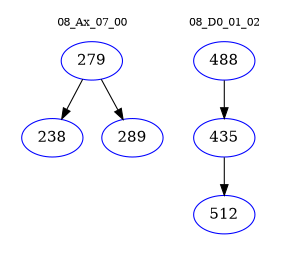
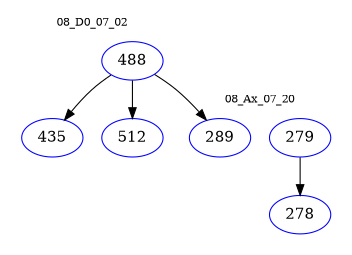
cluster "08_Ax_07_00": label "08_Ax_07_00" -> "08_Ax_07_20"
cluster "08_D0_01_02": label "08_D0_01_02" -> "08_D0_07_02"
edge "279" -> "289": now "488" -> "289"
node "238": label "238" -> "278"
edge "435" -> "512": now "488" -> "512"
